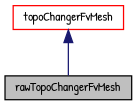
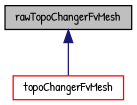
edge "rawTopoChangerFvMesh" -> "topoChangerFvMesh": reversed
